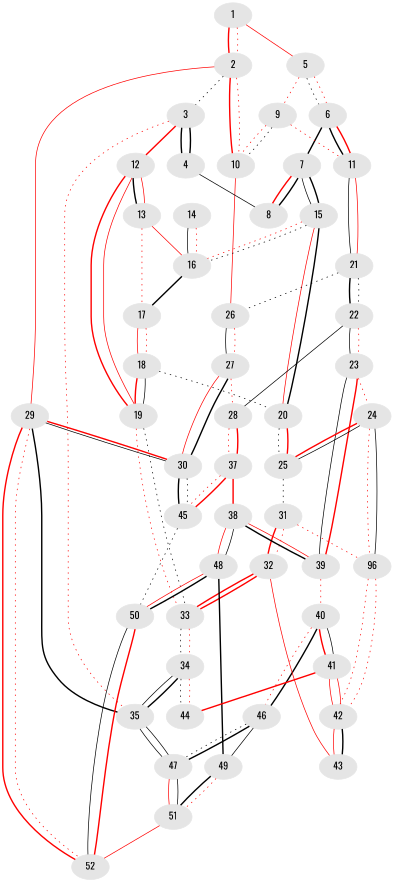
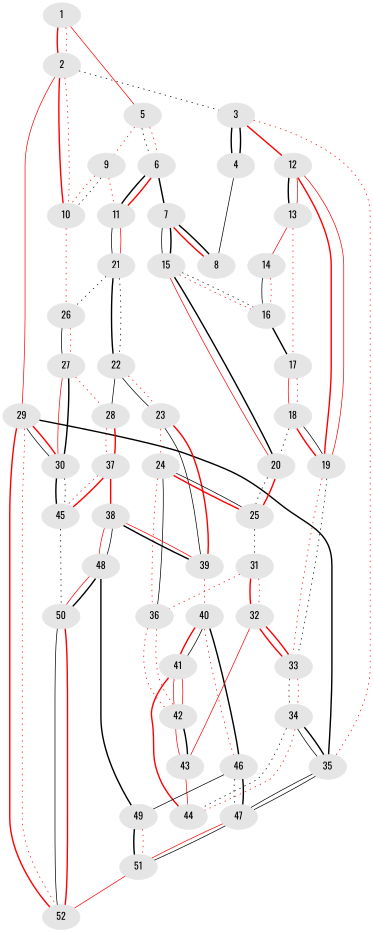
edge "13" -- "16": now "13" -- "14"
edge "10" -- "26": style solid -> dotted
node "96": label "96" -> "36"
edge "43" -- "44": added
